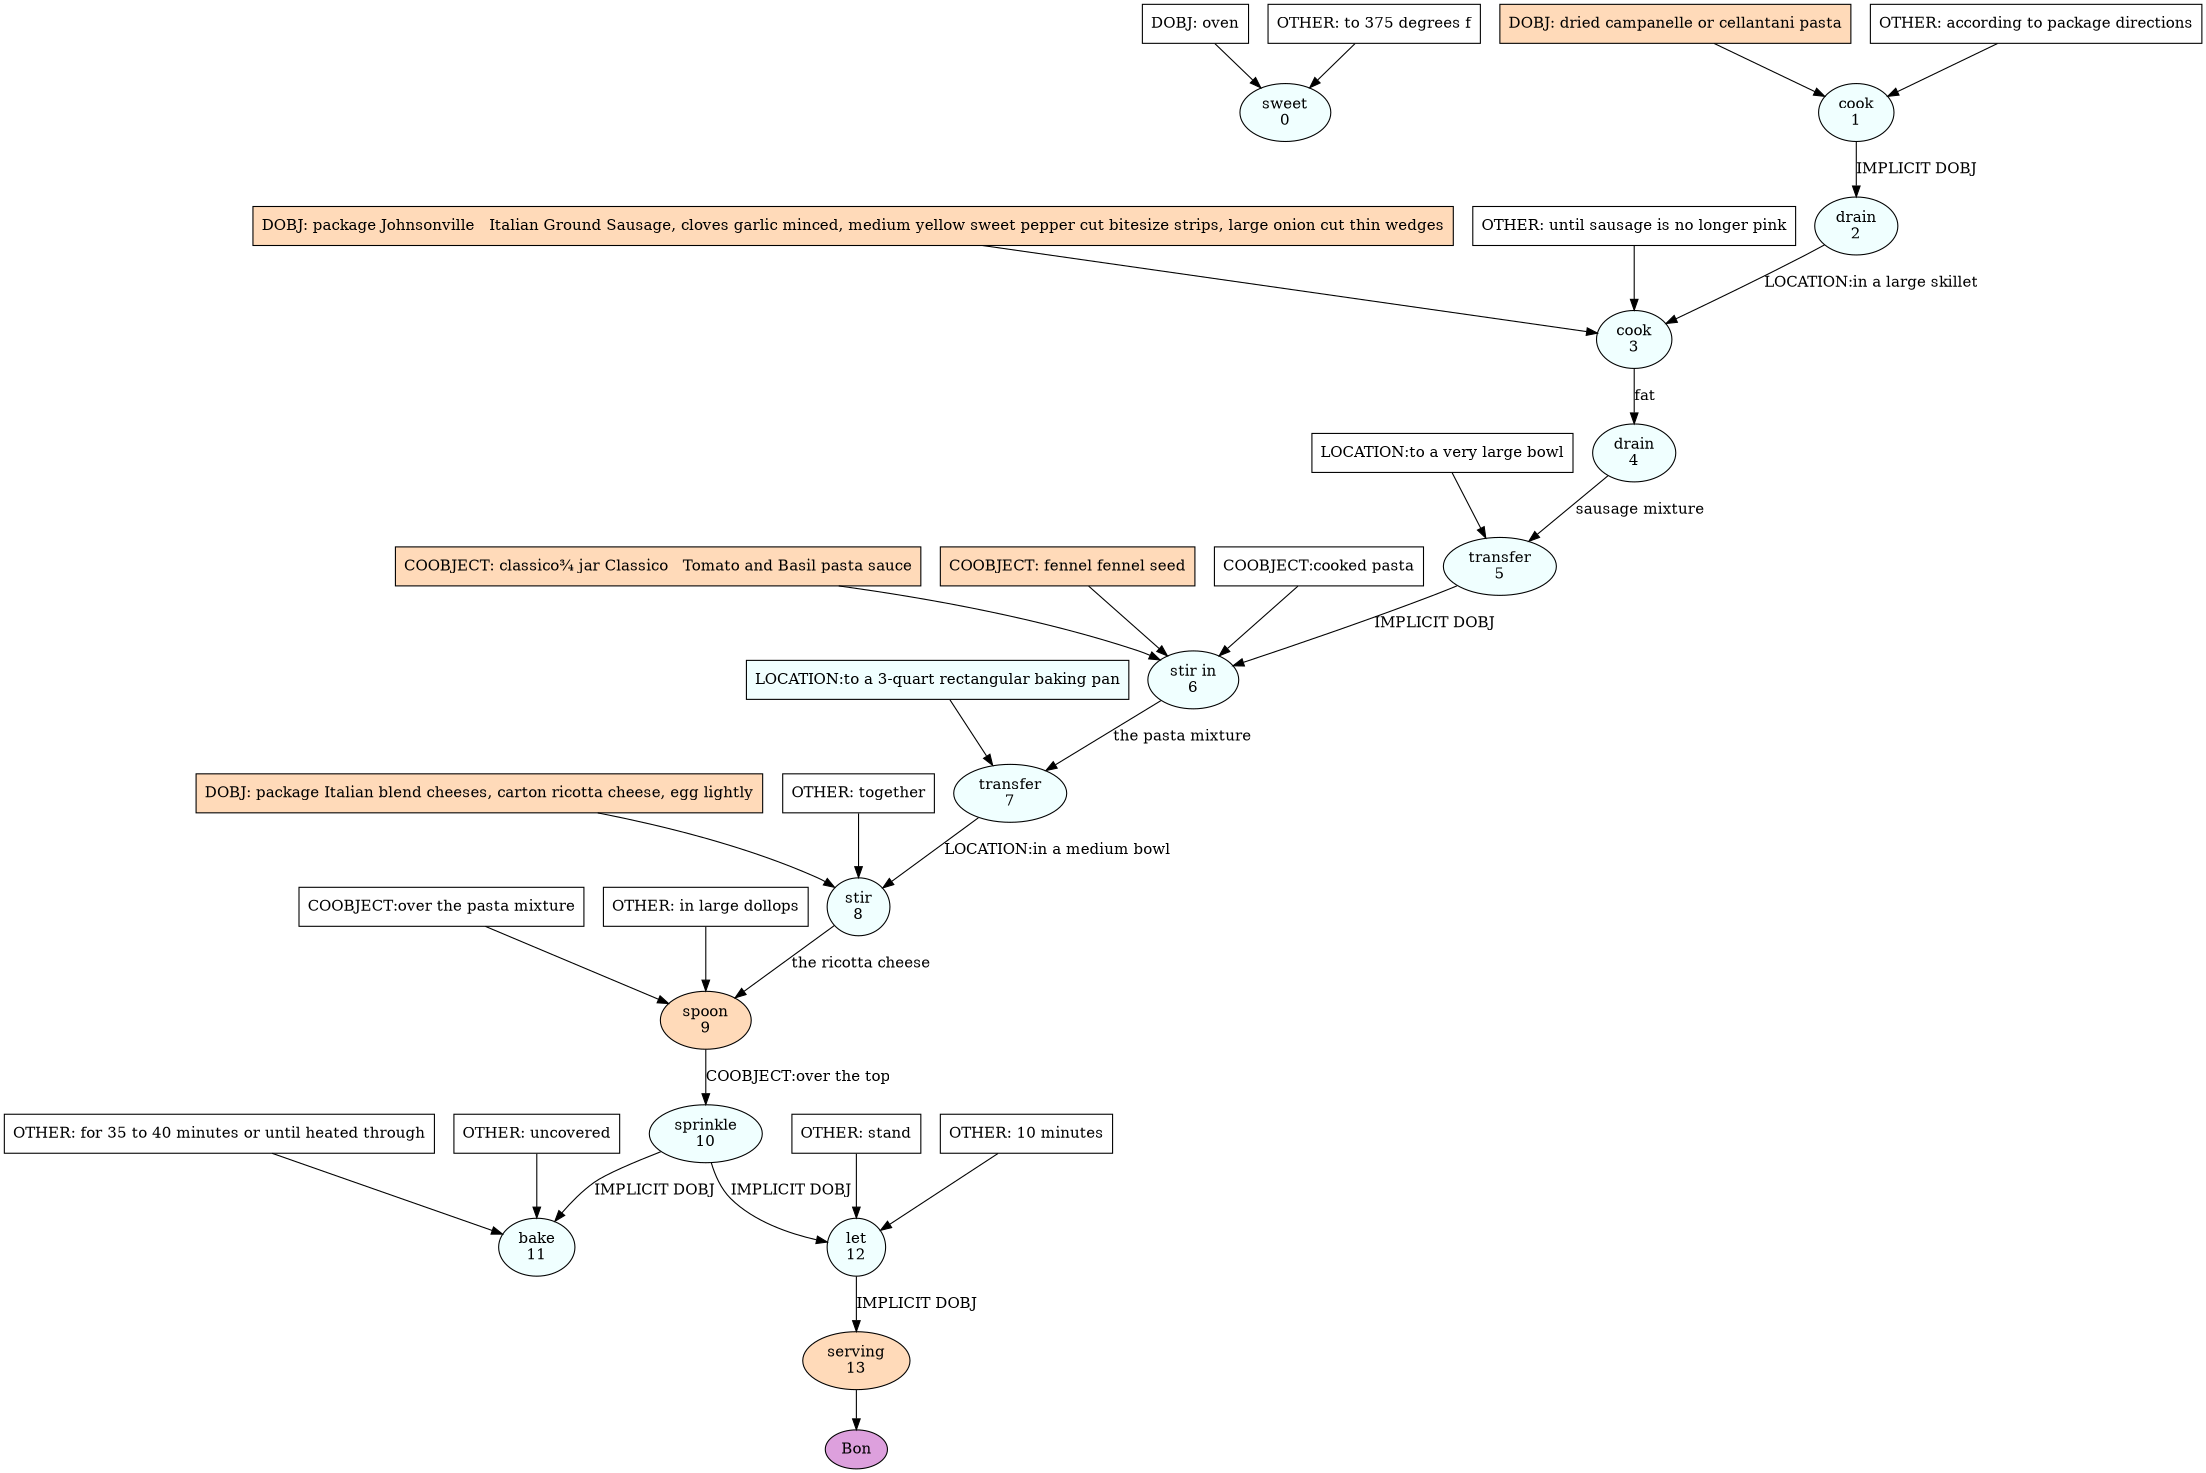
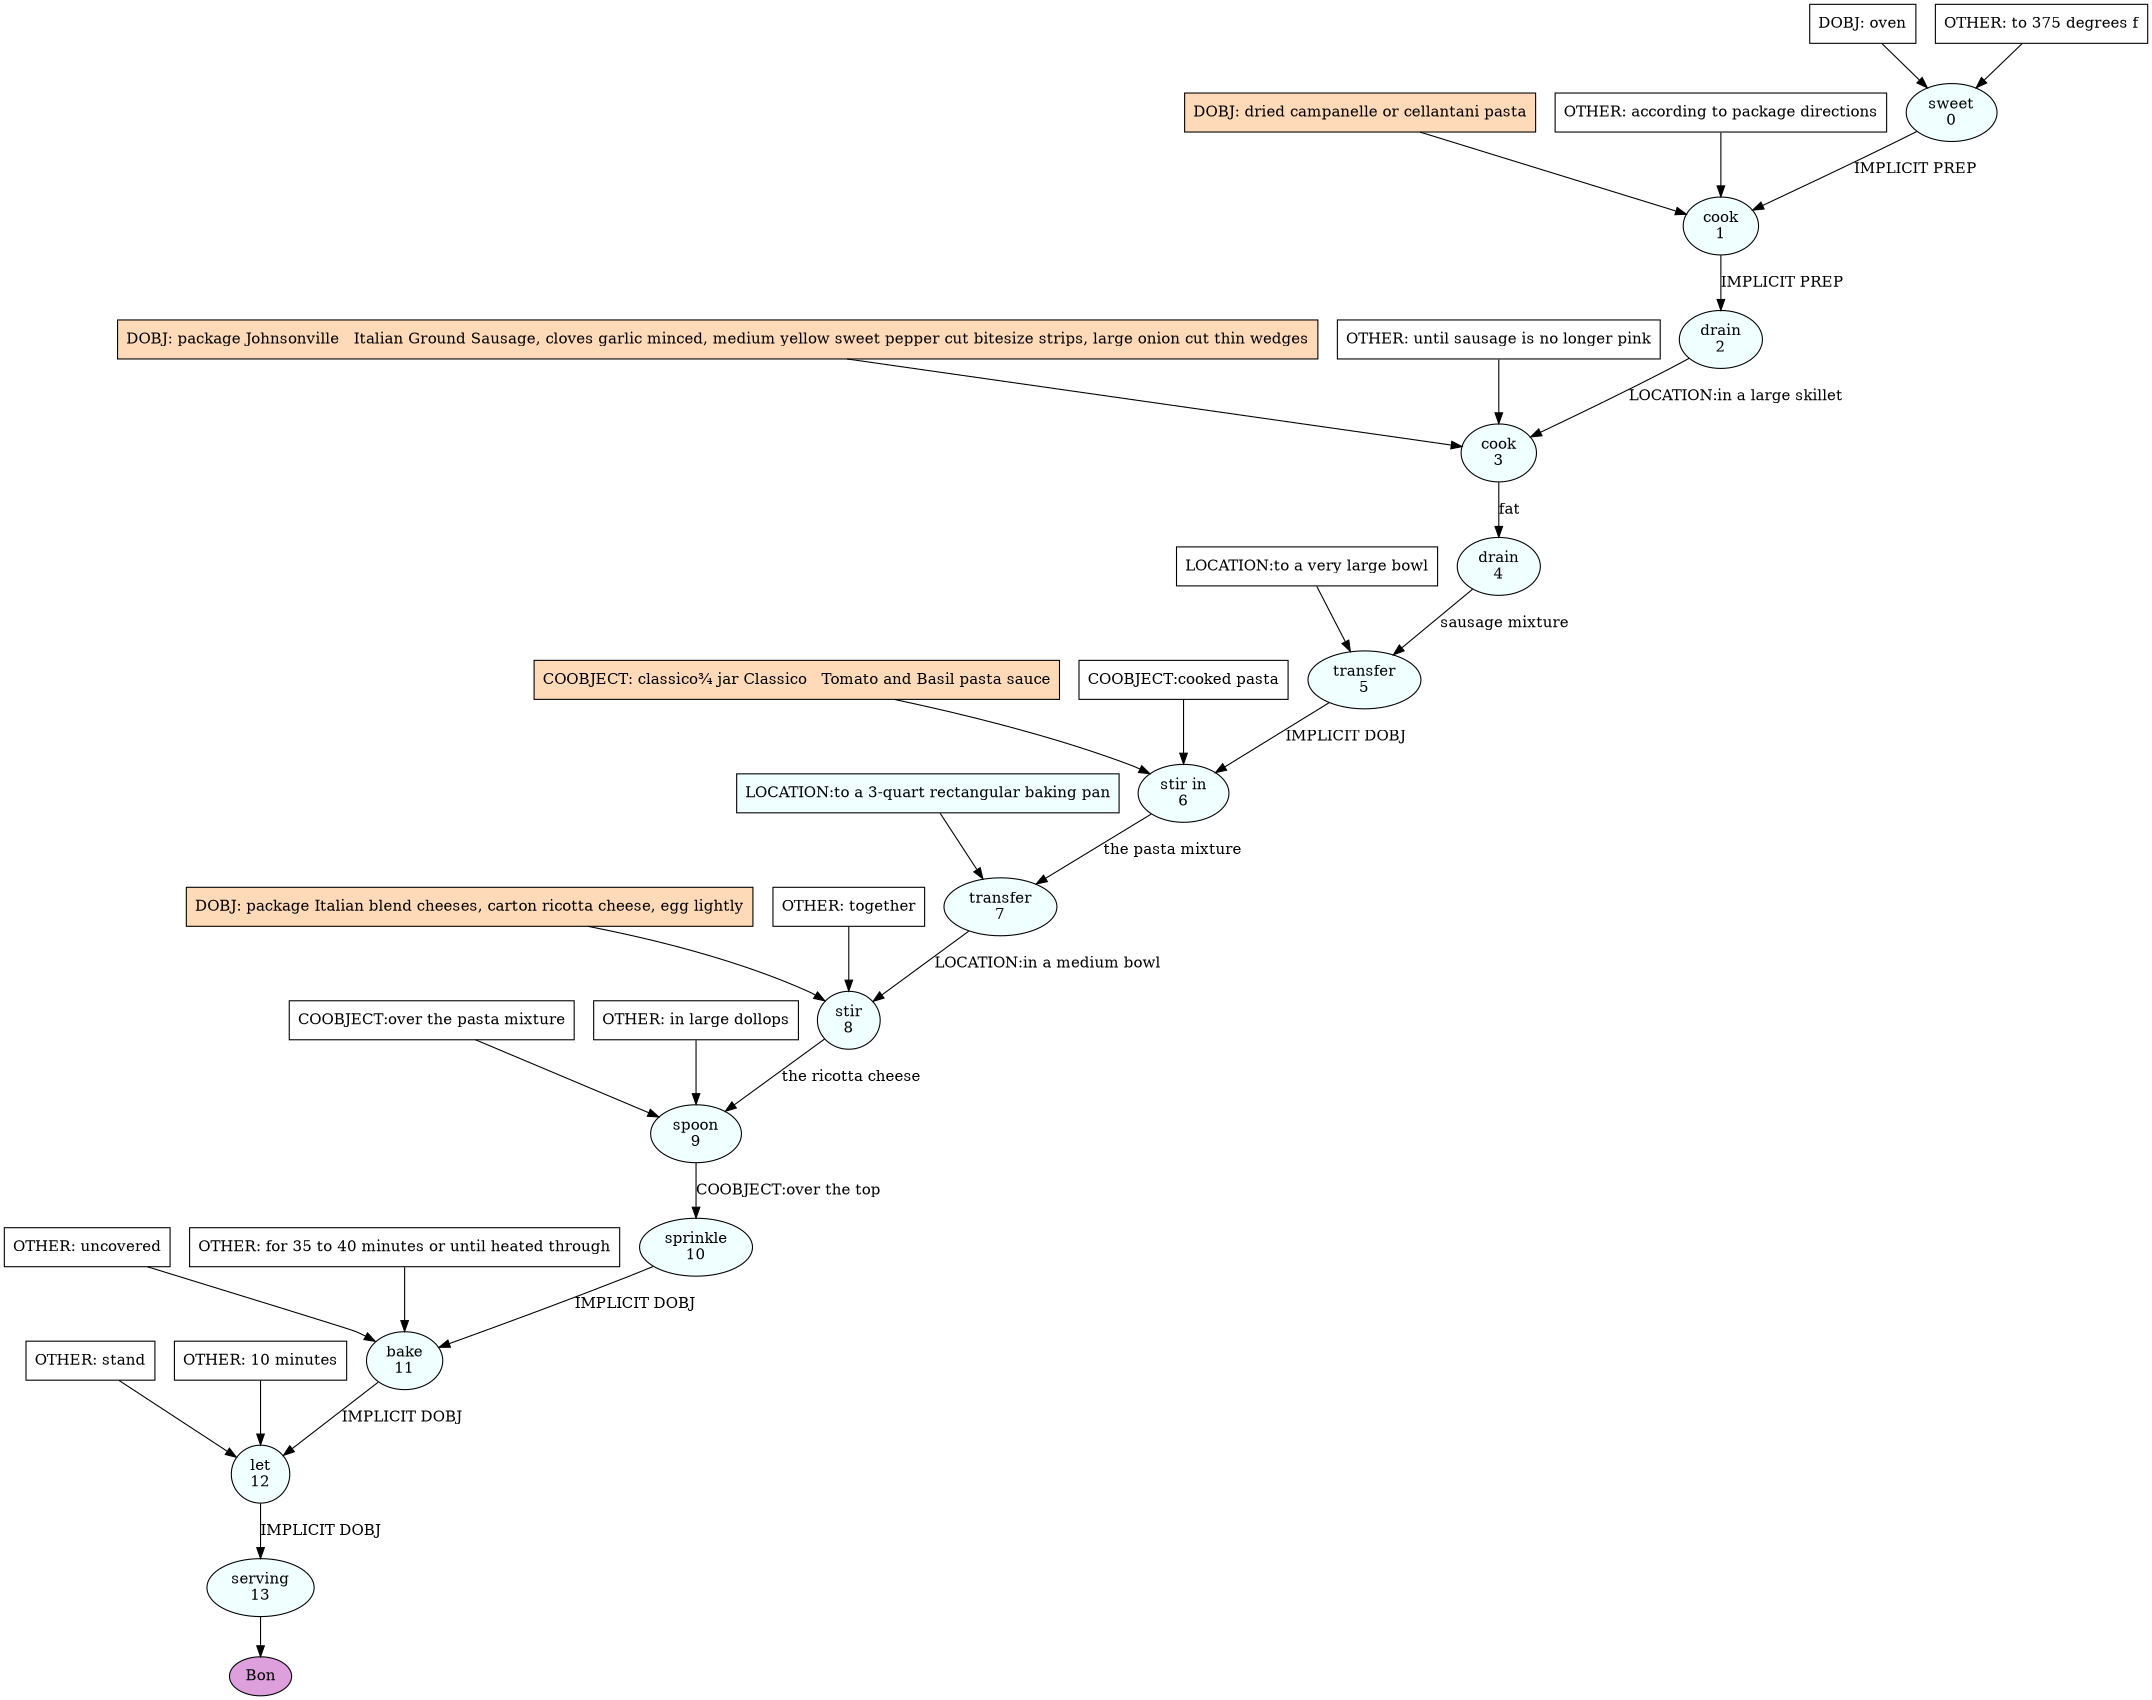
edge "sweet 0" -> "cook 1": added, label "IMPLICIT PREP"
edge "cook 1" -> "drain 2": label "IMPLICIT DOBJ" -> "IMPLICIT PREP"
node "COOBJECT: fennel fennel seed": removed
node "spoon 9": fillcolor peachpuff -> azure
edge "sprinkle 10" -> "let 12": now "bake 11" -> "let 12"
node "serving 13": fillcolor peachpuff -> azure
